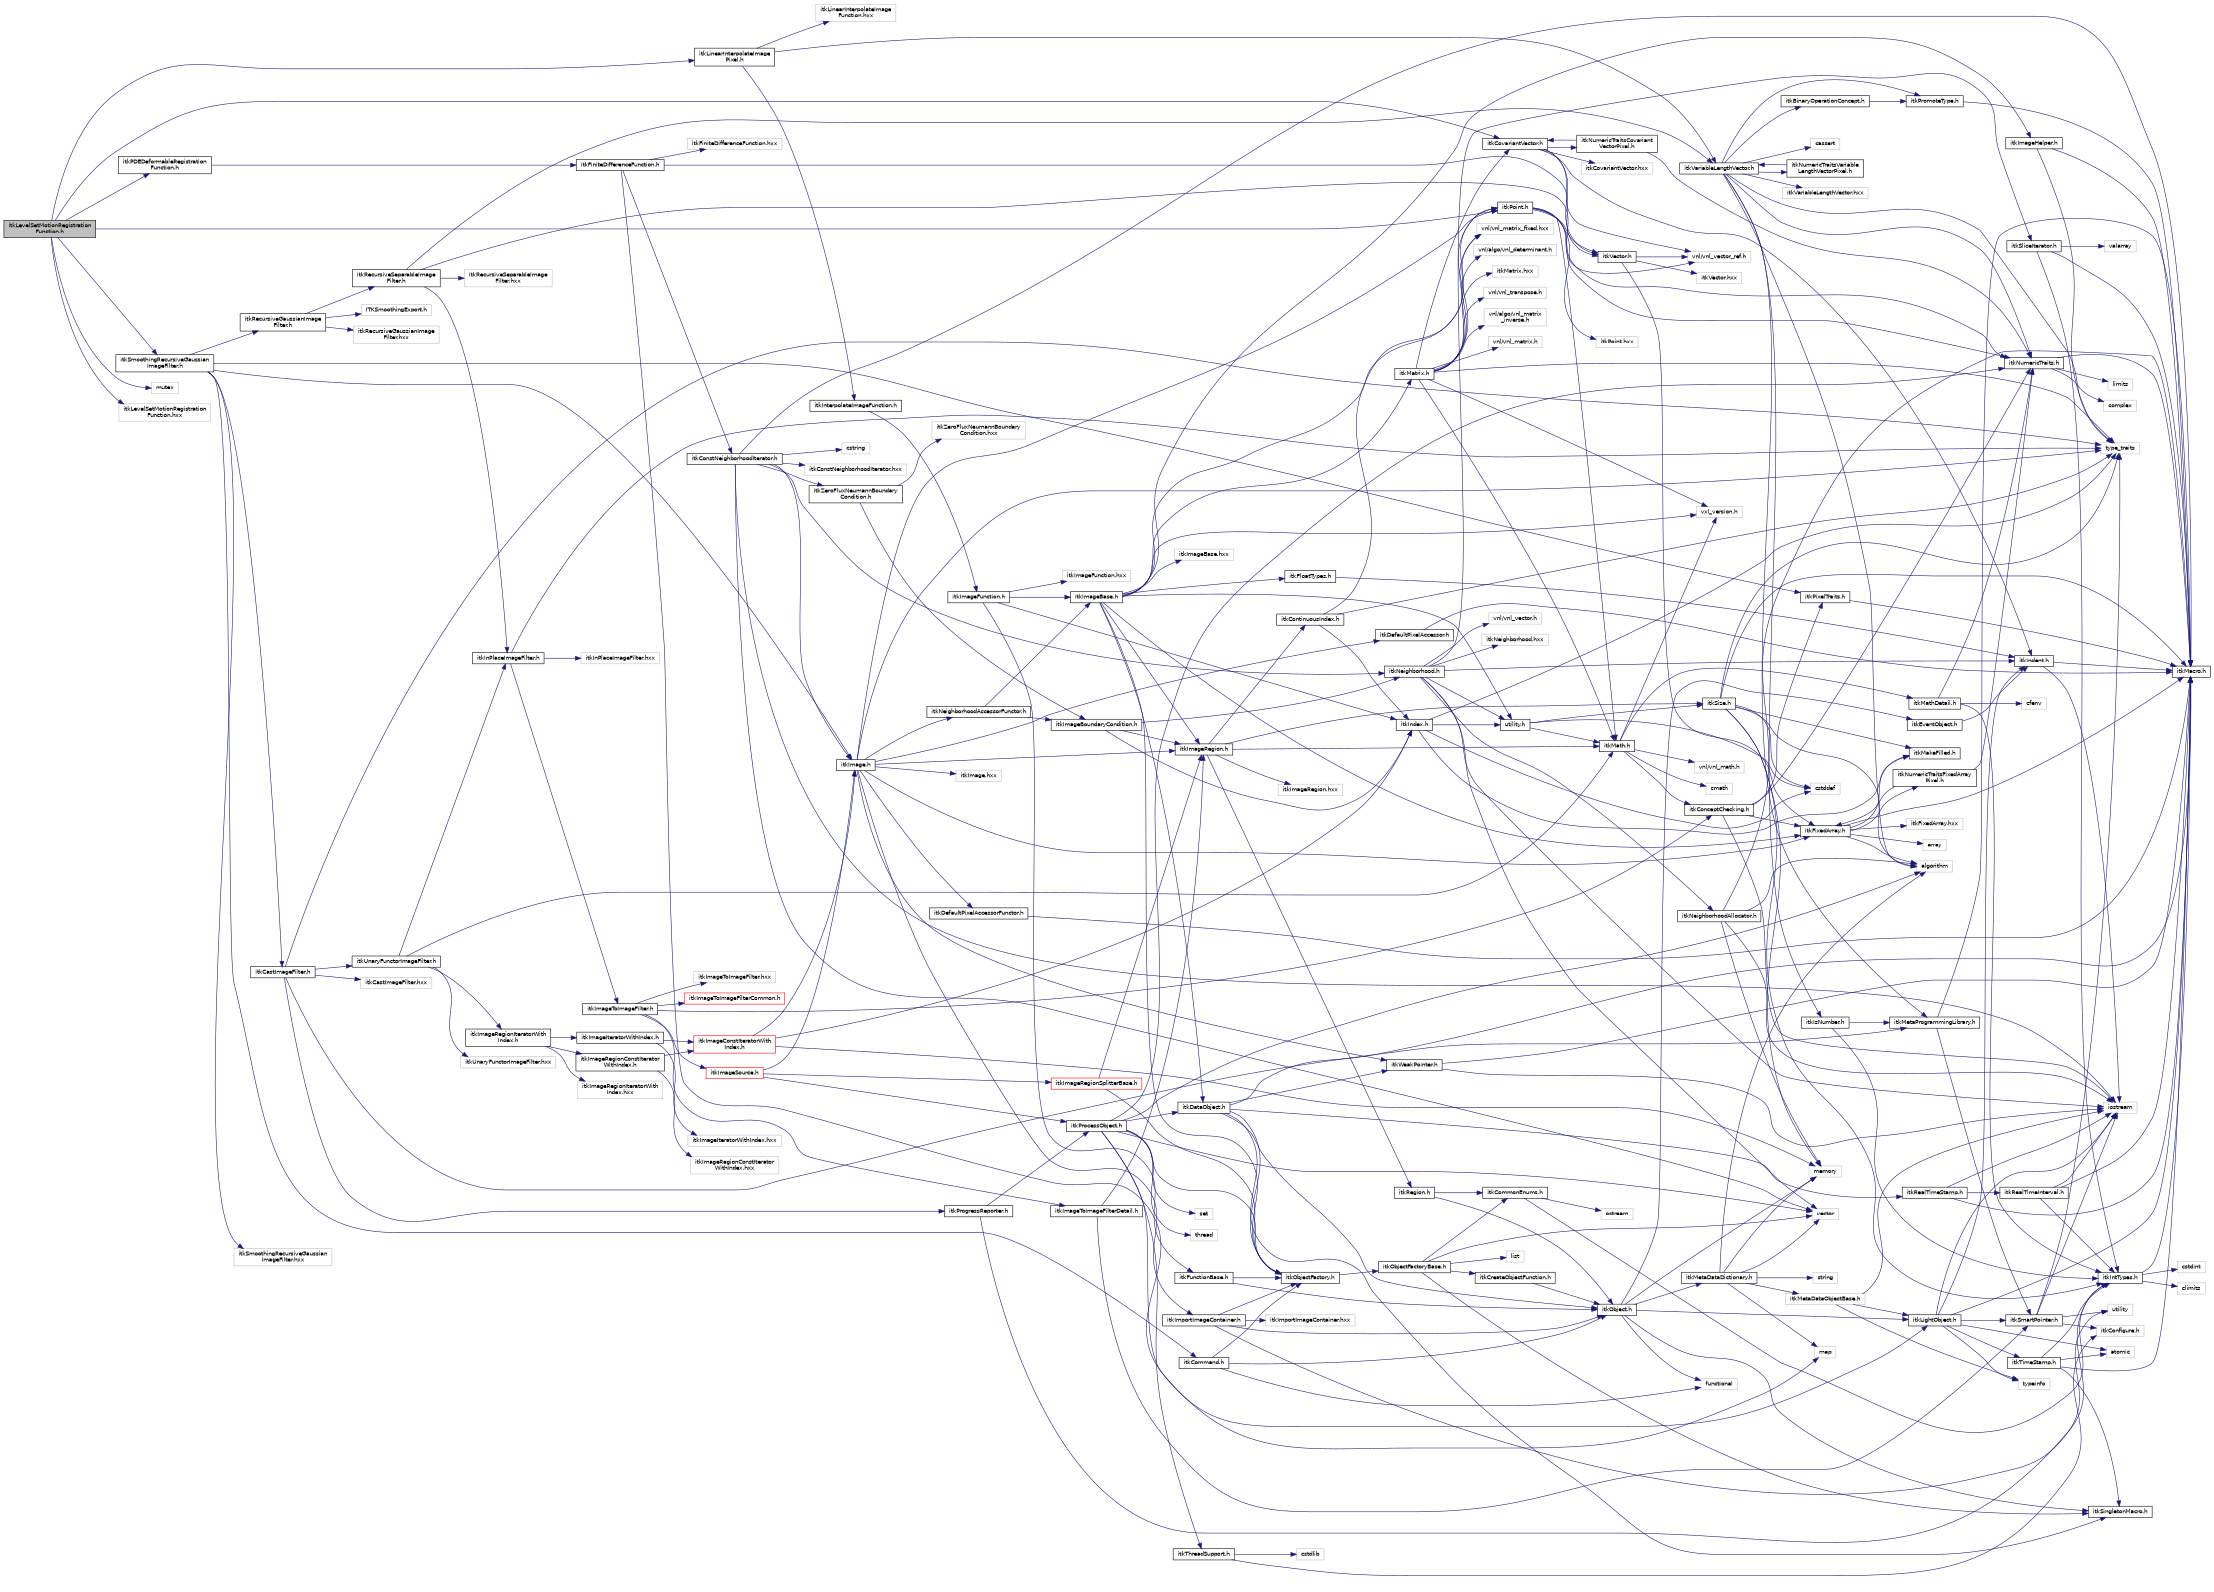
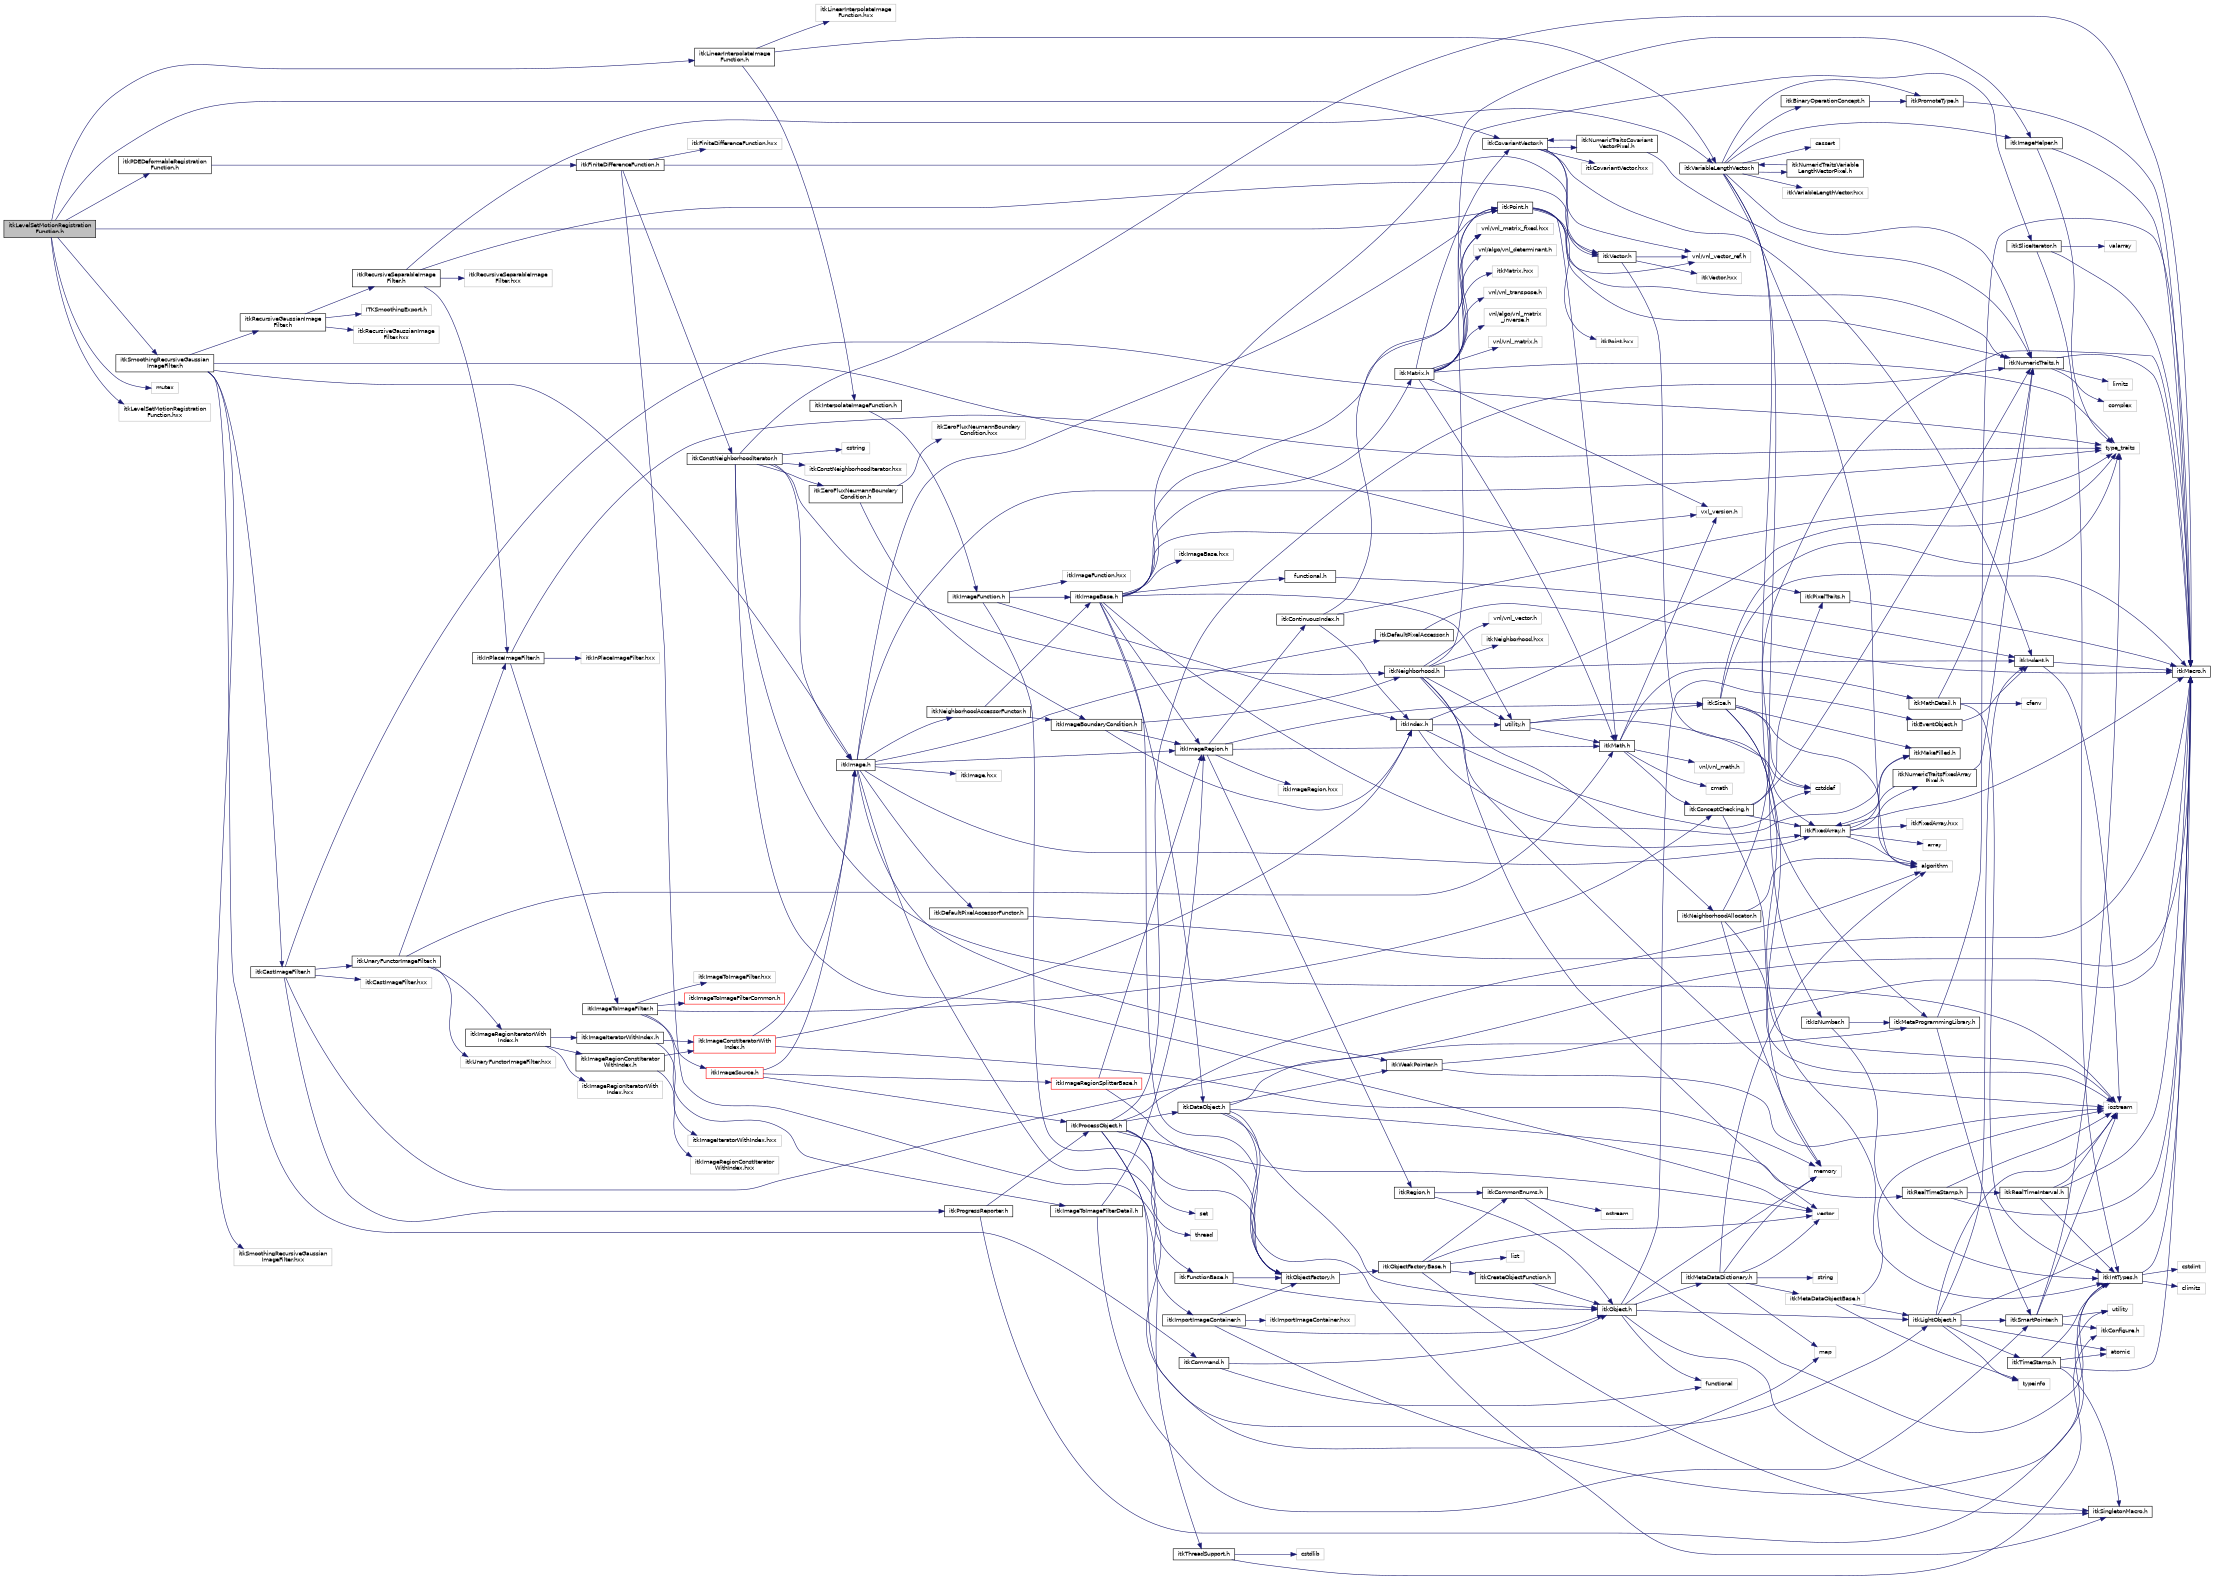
node "itkLinearInterpolateImage Pixel.h": label "itkLinearInterpolateImage Pixel.h" -> "itkLinearInterpolateImage Function.h"
edge "itkVariableLengthVector.h" -> "type_traits": now "itkVariableLengthVector.h" -> "itkImageHelper.h"
node "itkFloatTypes.h": label "itkFloatTypes.h" -> "functional.h"
edge "itkCommand.h" -> "itkObjectFactory.h": removed
